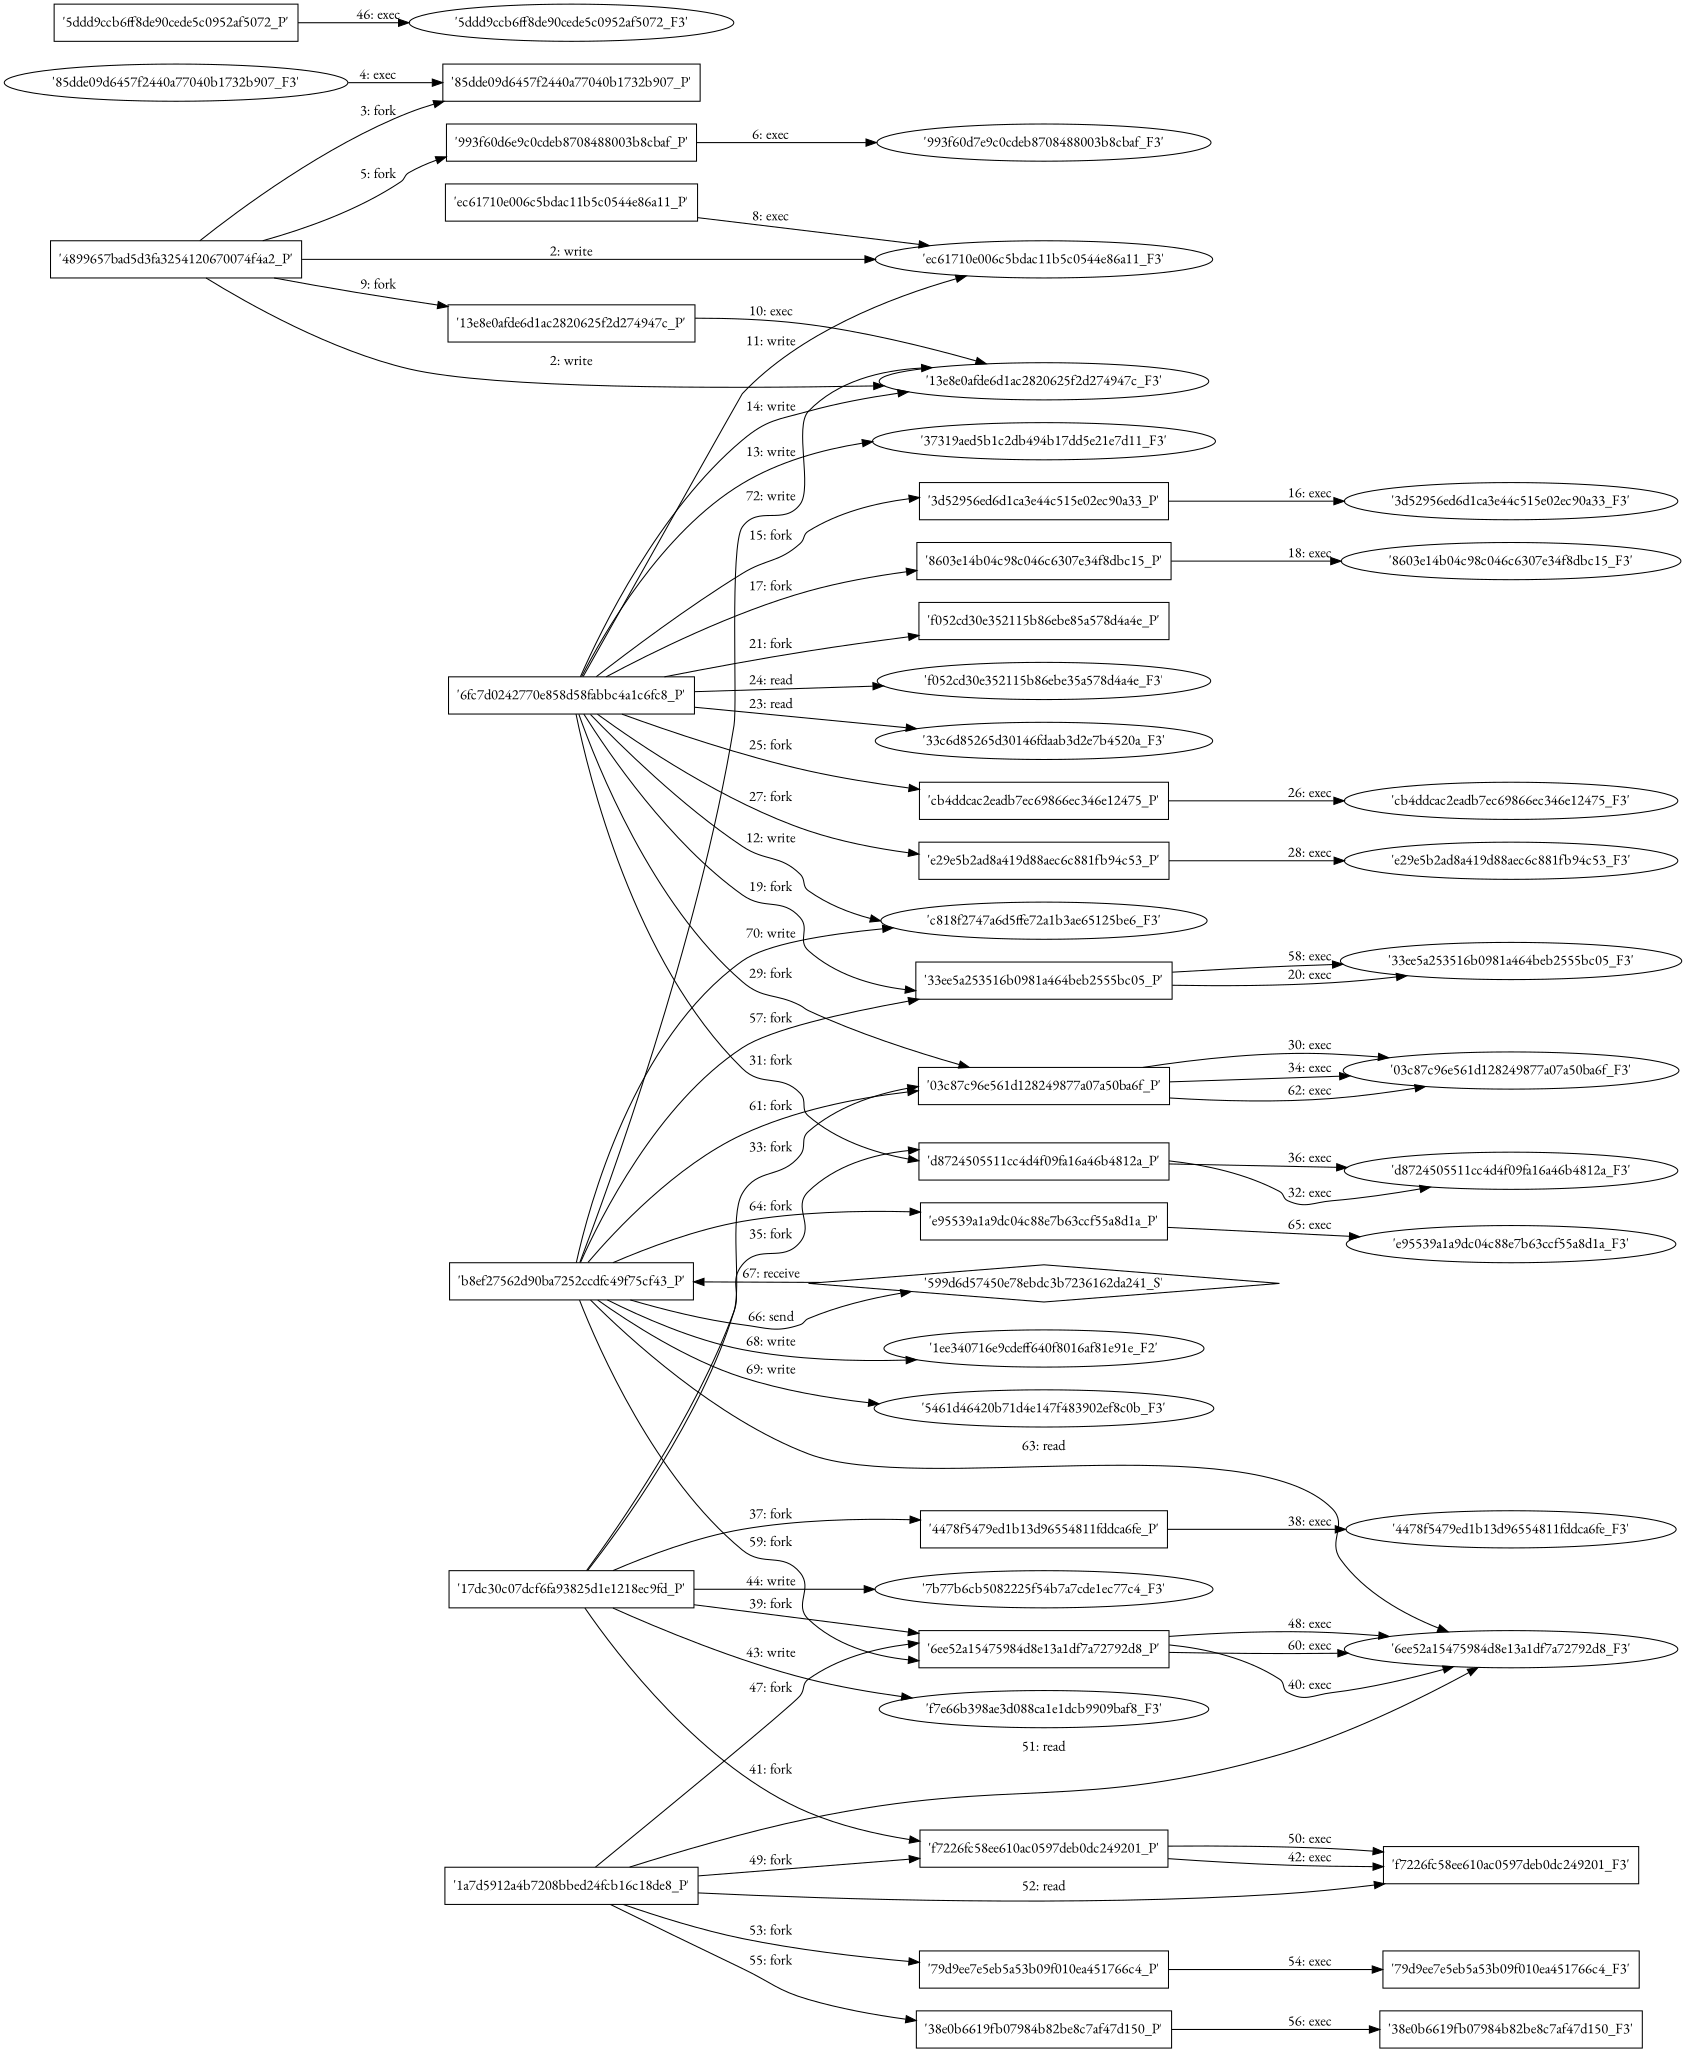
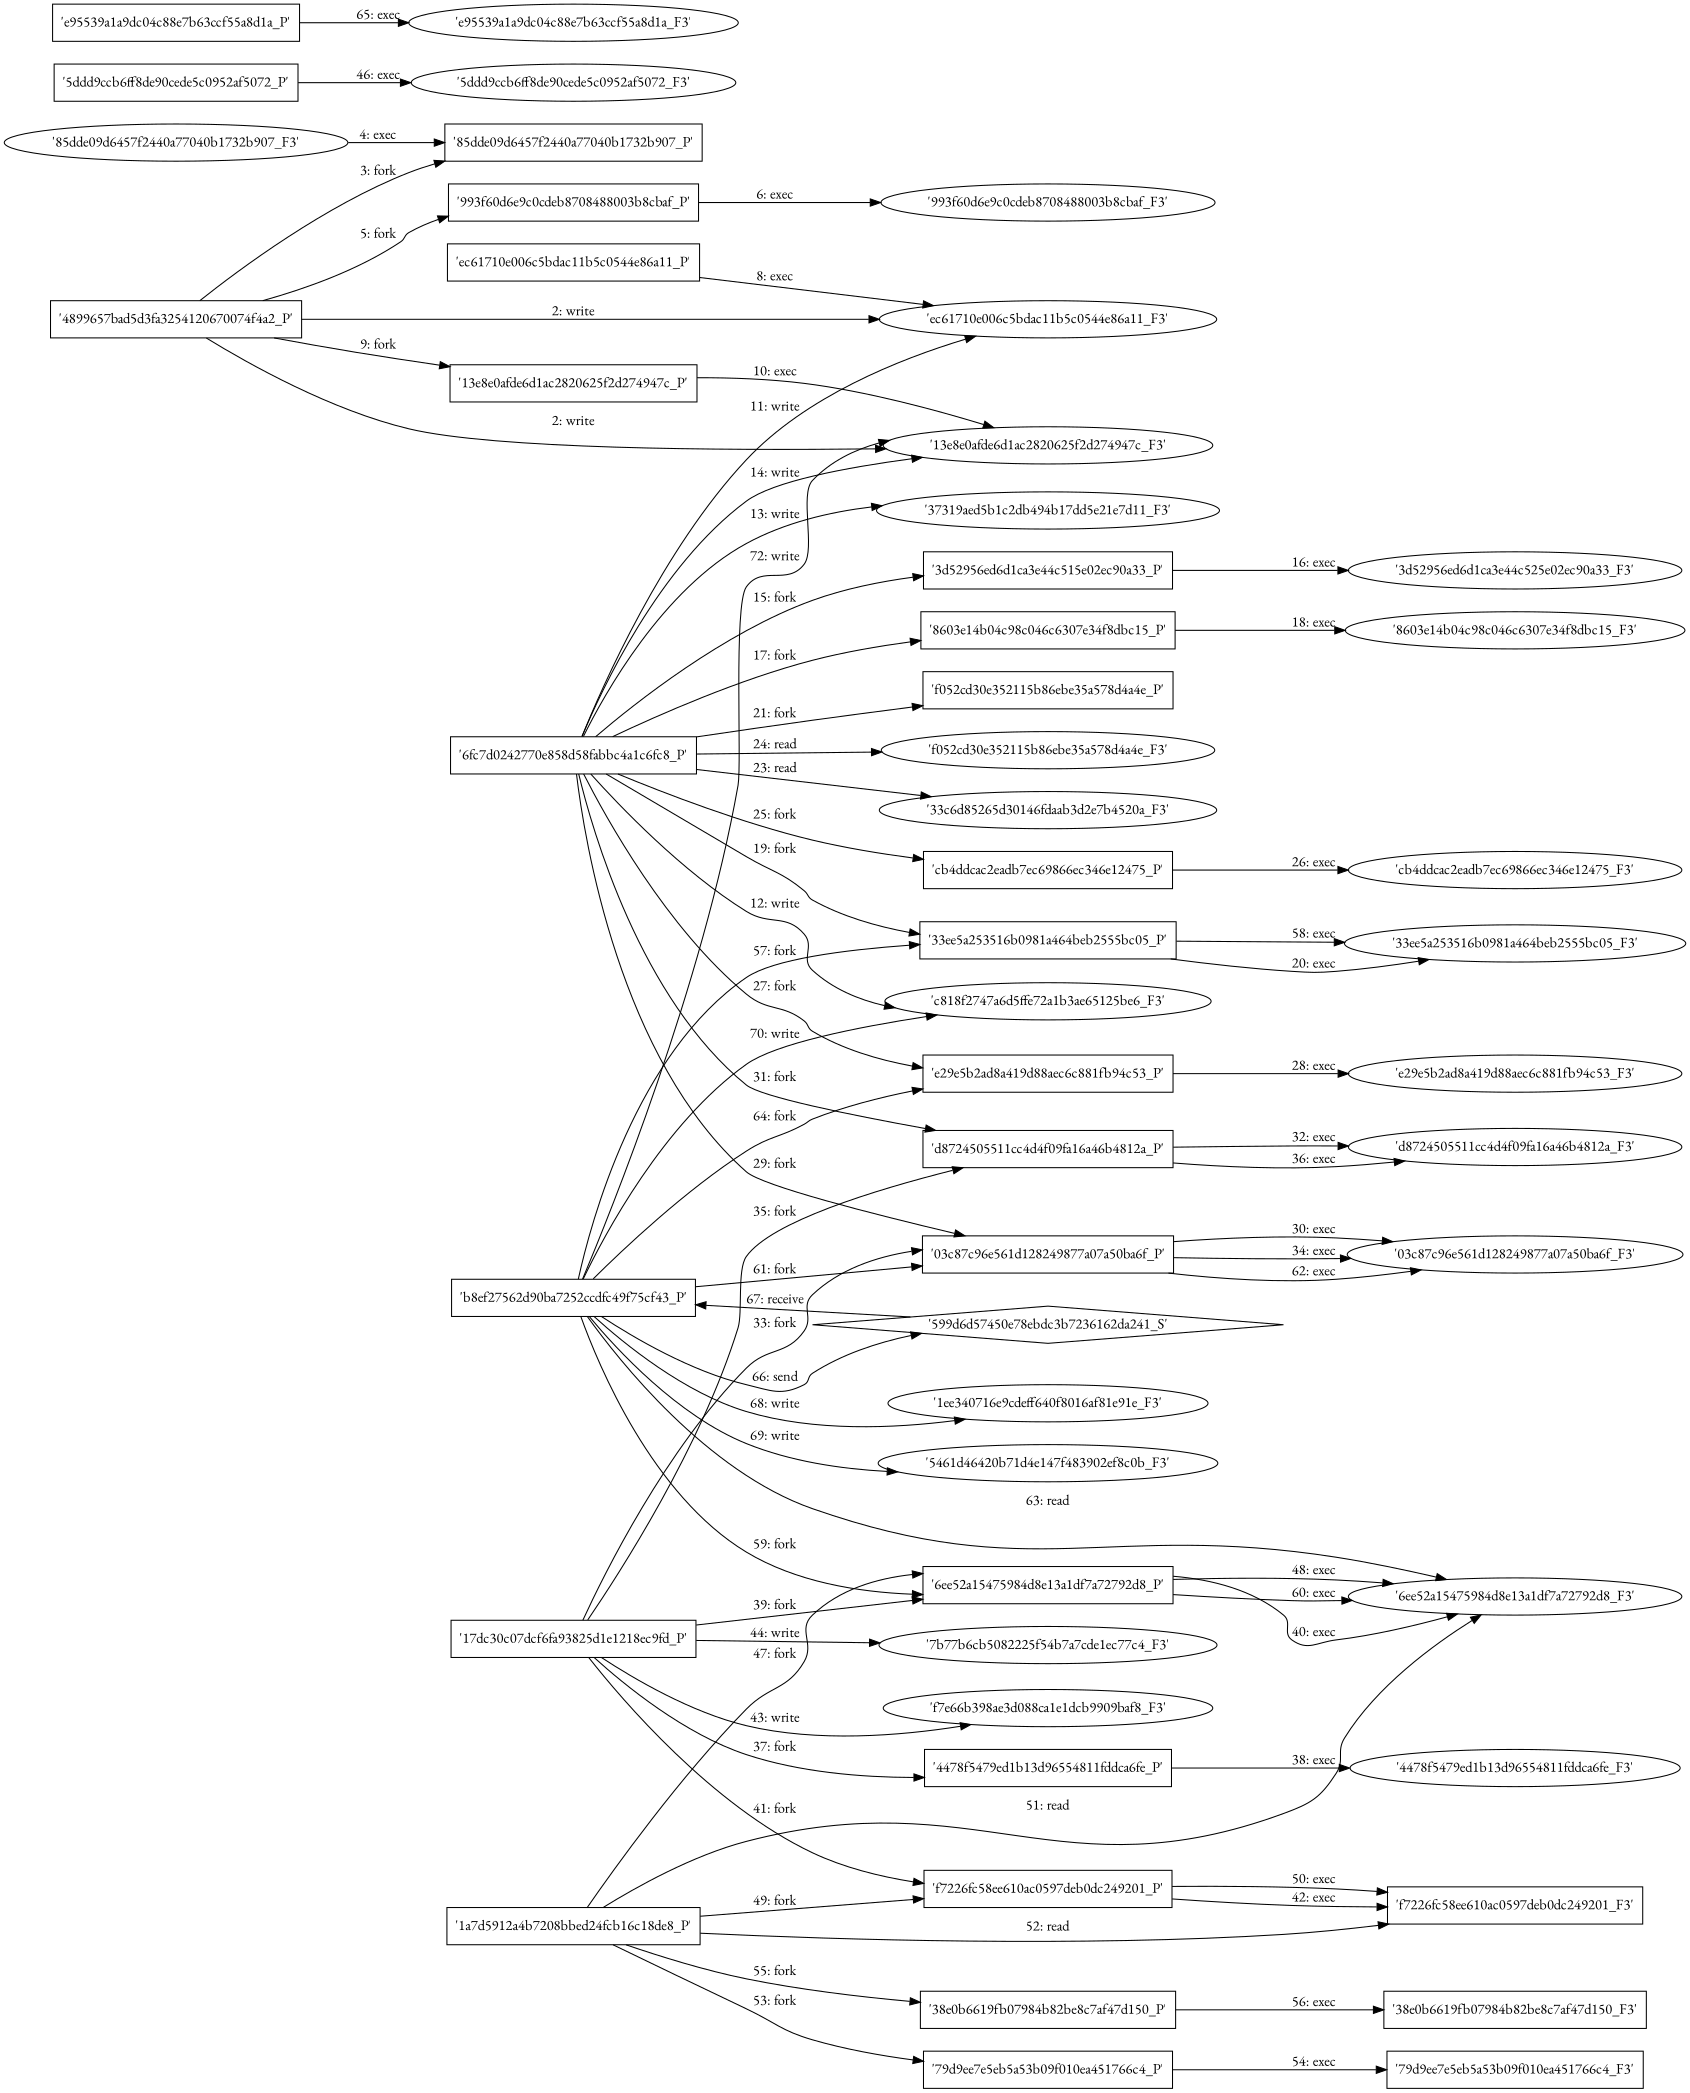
node "'993f60d7e9c0cdeb8708488003b8cbaf_F3'": label "'993f60d7e9c0cdeb8708488003b8cbaf_F3'" -> "'993f60d6e9c0cdeb8708488003b8cbaf_F3'"
node "'3d52956ed6d1ca3e44c515e02ec90a33_F3'": label "'3d52956ed6d1ca3e44c515e02ec90a33_F3'" -> "'3d52956ed6d1ca3e44c525e02ec90a33_F3'"
node "'f052cd30e352115b86ebe85a578d4a4e_P'": label "'f052cd30e352115b86ebe85a578d4a4e_P'" -> "'f052cd30e352115b86ebe35a578d4a4e_P'"
edge "'b8ef27562d90ba7252ccdfc49f75cf43_P'" -> "'e95539a1a9dc04c88e7b63ccf55a8d1a_P'": now "'b8ef27562d90ba7252ccdfc49f75cf43_P'" -> "'e29e5b2ad8a419d88aec6c881fb94c53_P'"
node "'1ee340716e9cdeff640f8016af81e91e_F2'": label "'1ee340716e9cdeff640f8016af81e91e_F2'" -> "'1ee340716e9cdeff640f8016af81e91e_F3'"
